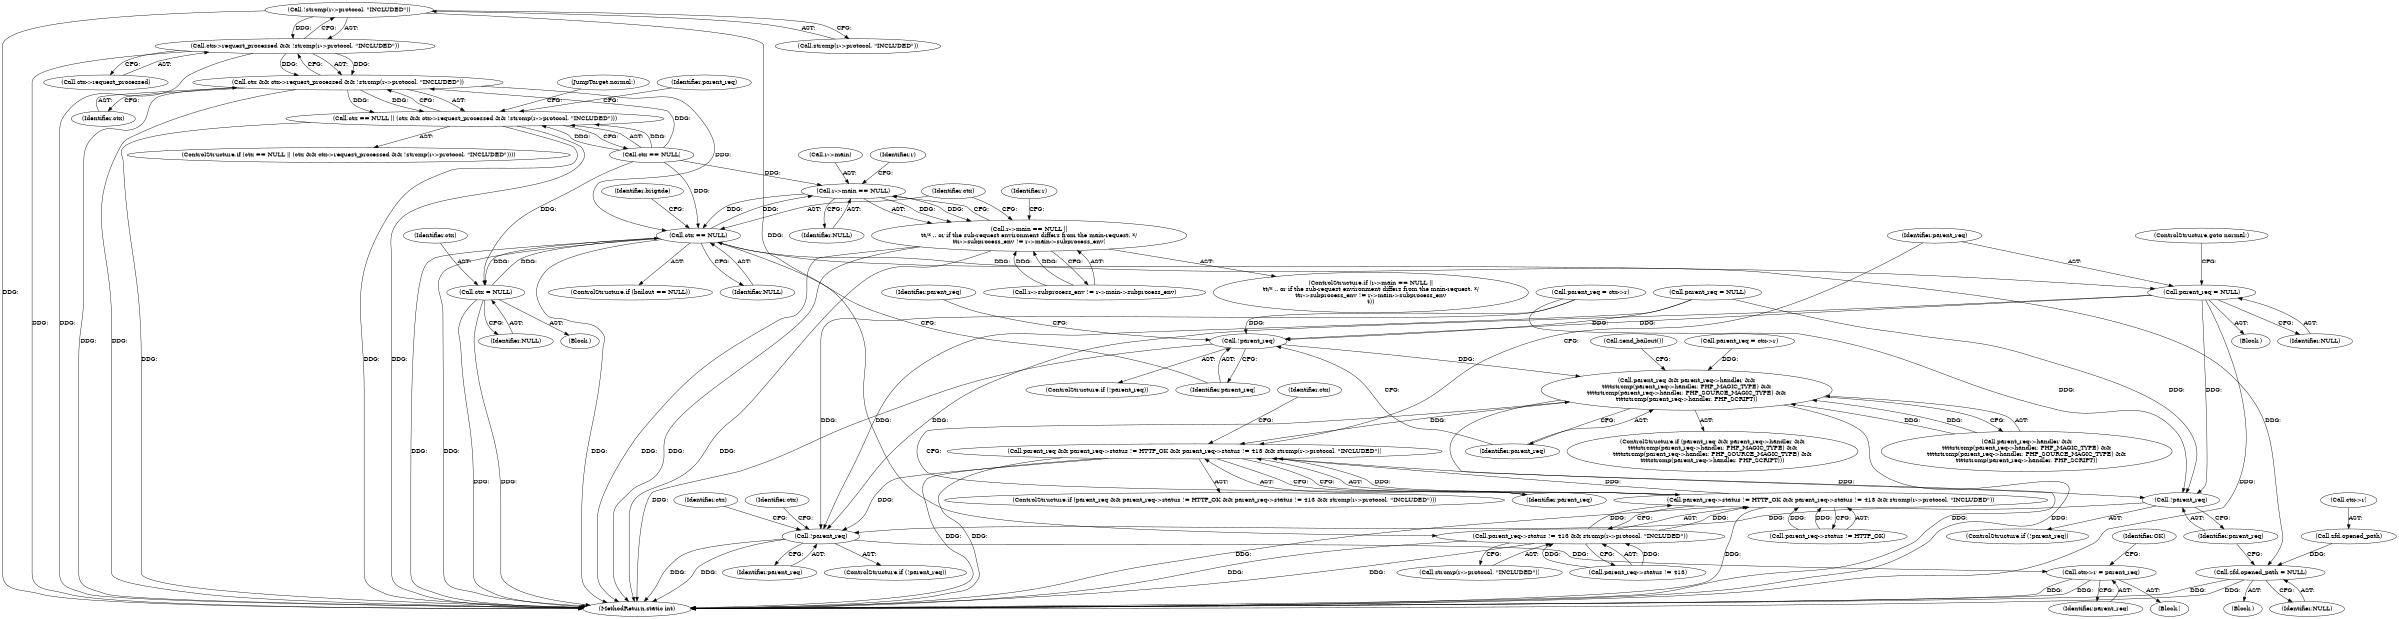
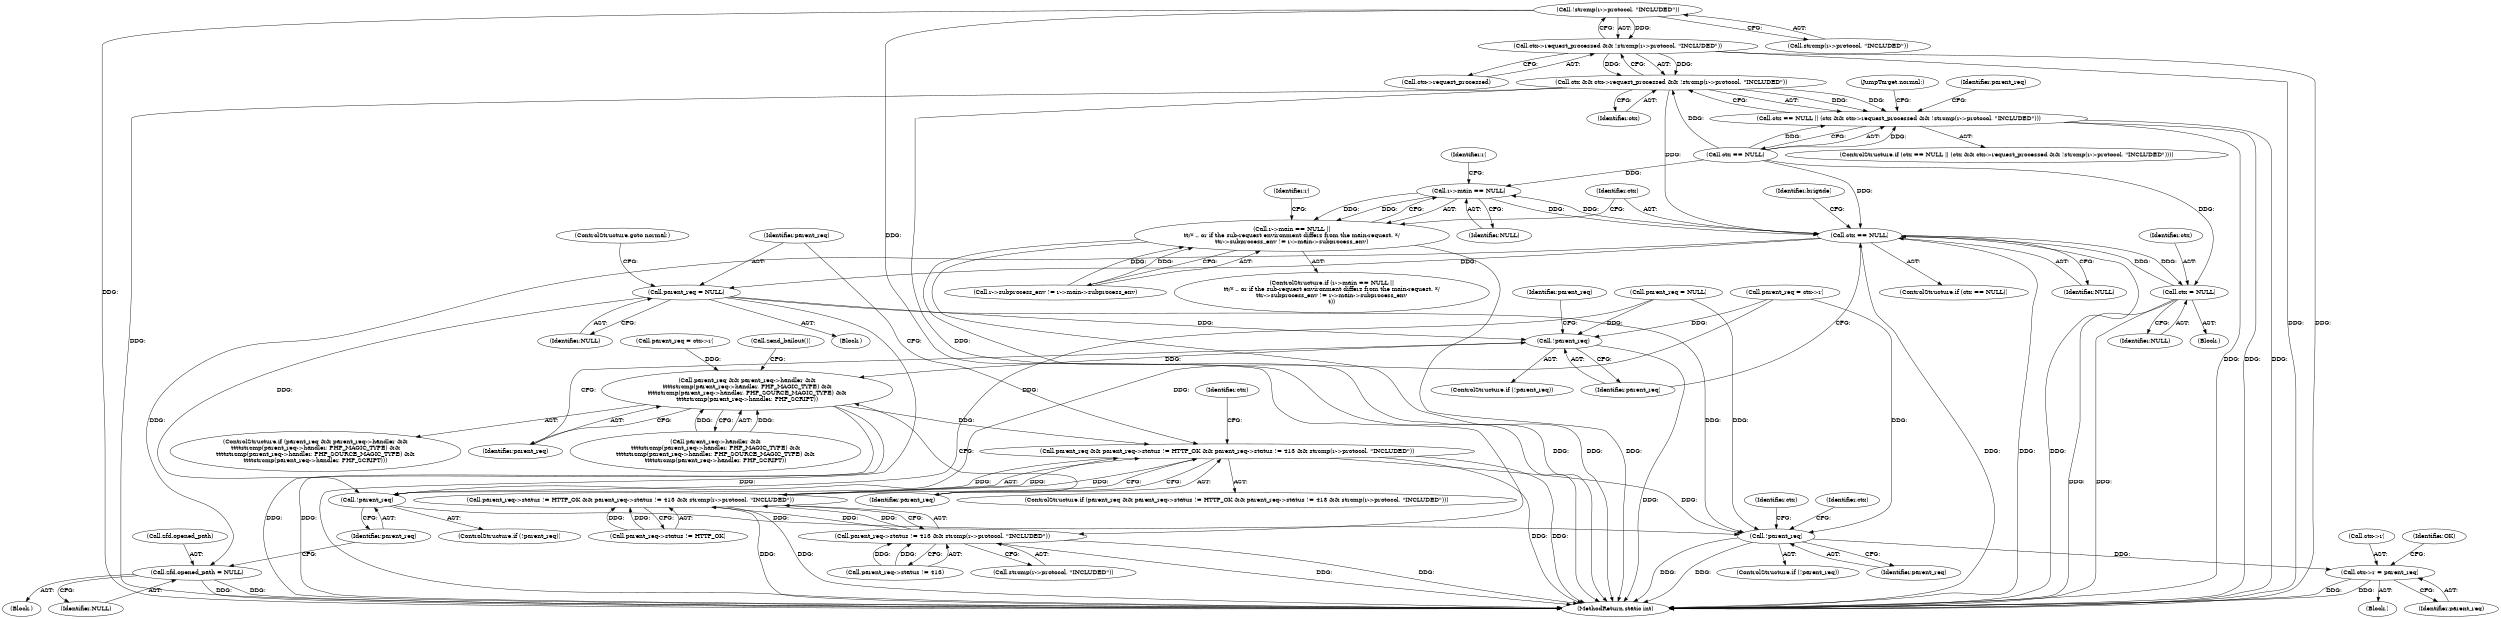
node "(Call,r->main)": removed
node "(ControlStructure,if (bailout == NULL))": label "(ControlStructure,if (bailout == NULL))" -> "(ControlStructure,if (ctx == NULL))"
edge "(Call,ctx->r)" -> "(Call,zfd.opened_path)": now "(Call,ctx->r)" -> "(Call,ctx->r = parent_req)"
edge "(Call,zfd.opened_path)" -> "(Call,zfd.opened_path = NULL)": label "DDG: " -> "AST: "
